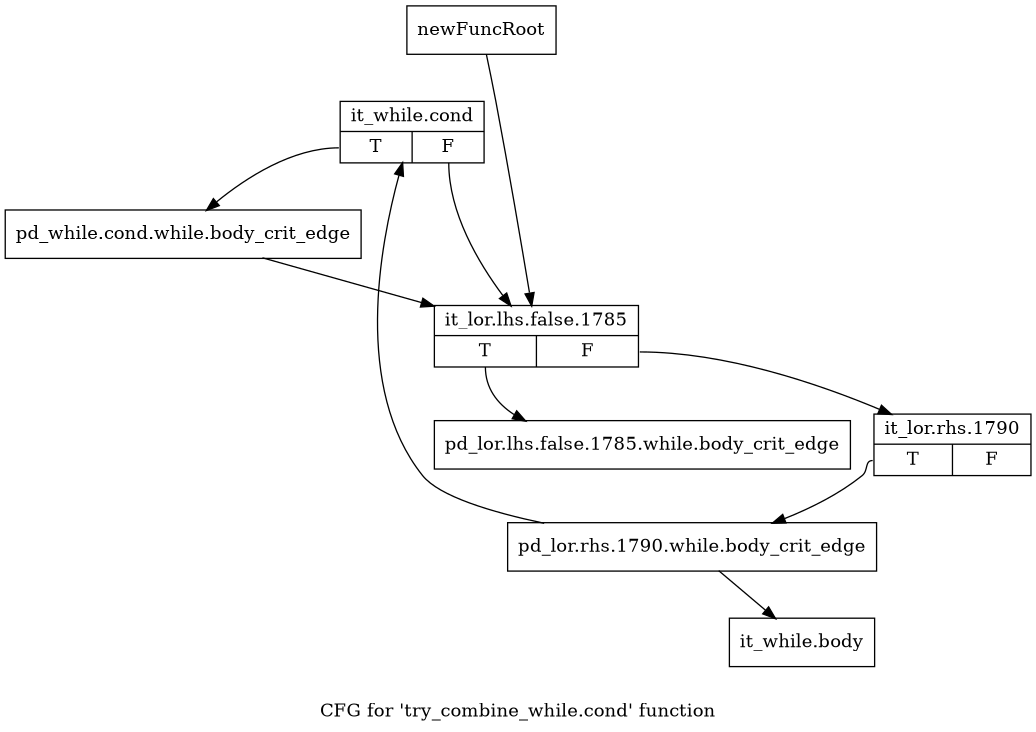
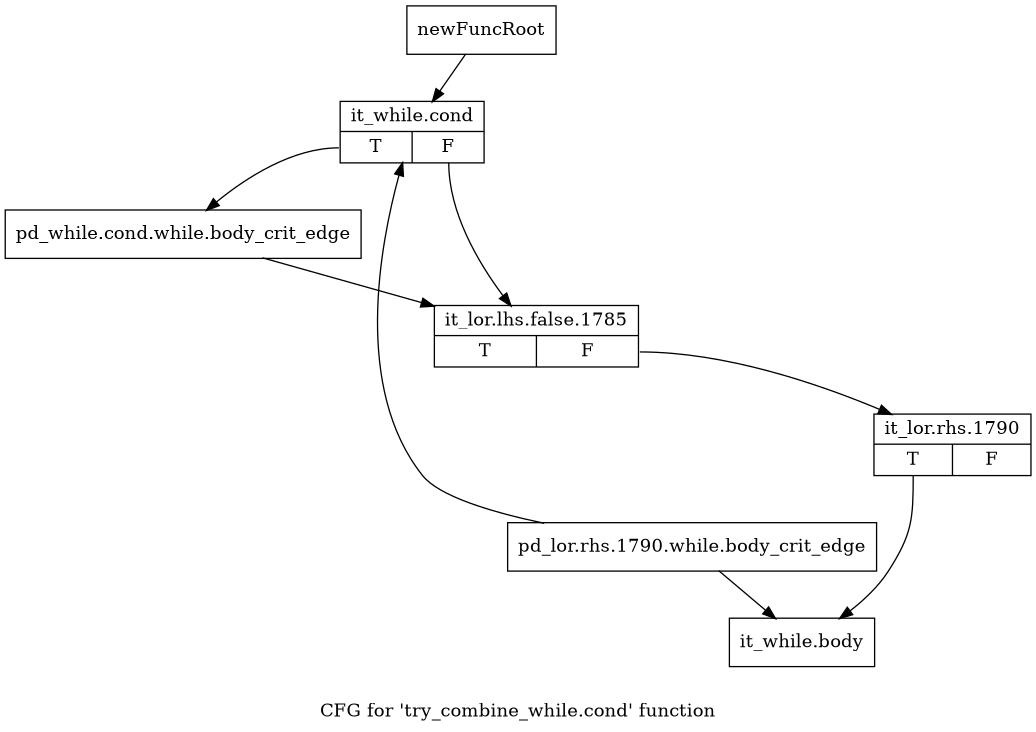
edge "newFuncRoot" -> "it_lor.lhs.false.1785": now "newFuncRoot" -> "it_while.cond"
node "pd_lor.lhs.false.1785.while.body_crit_edge": removed
edge "it_lor.rhs.1790" -> "pd_lor.rhs.1790.while.body_crit_edge": now "it_lor.rhs.1790" -> "it_while.body"
